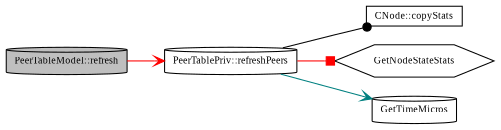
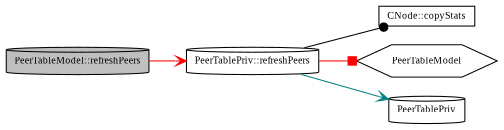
node "PeerTableModel::refresh": label "PeerTableModel::refresh" -> "PeerTableModel::refreshPeers"
node "GetNodeStateStats": label "GetNodeStateStats" -> "PeerTableModel"
node "GetTimeMicros": label "GetTimeMicros" -> "PeerTablePriv"
